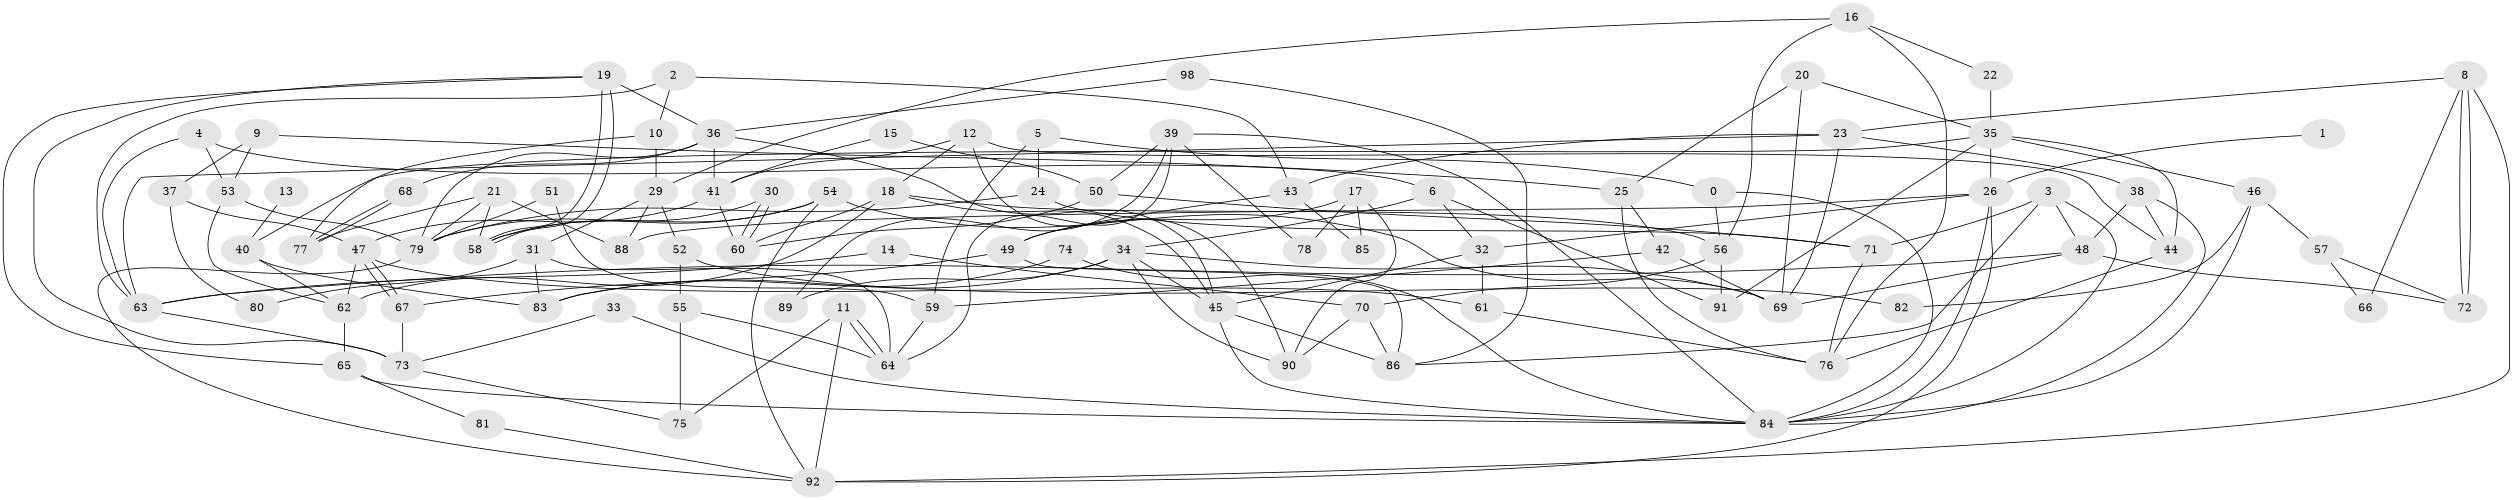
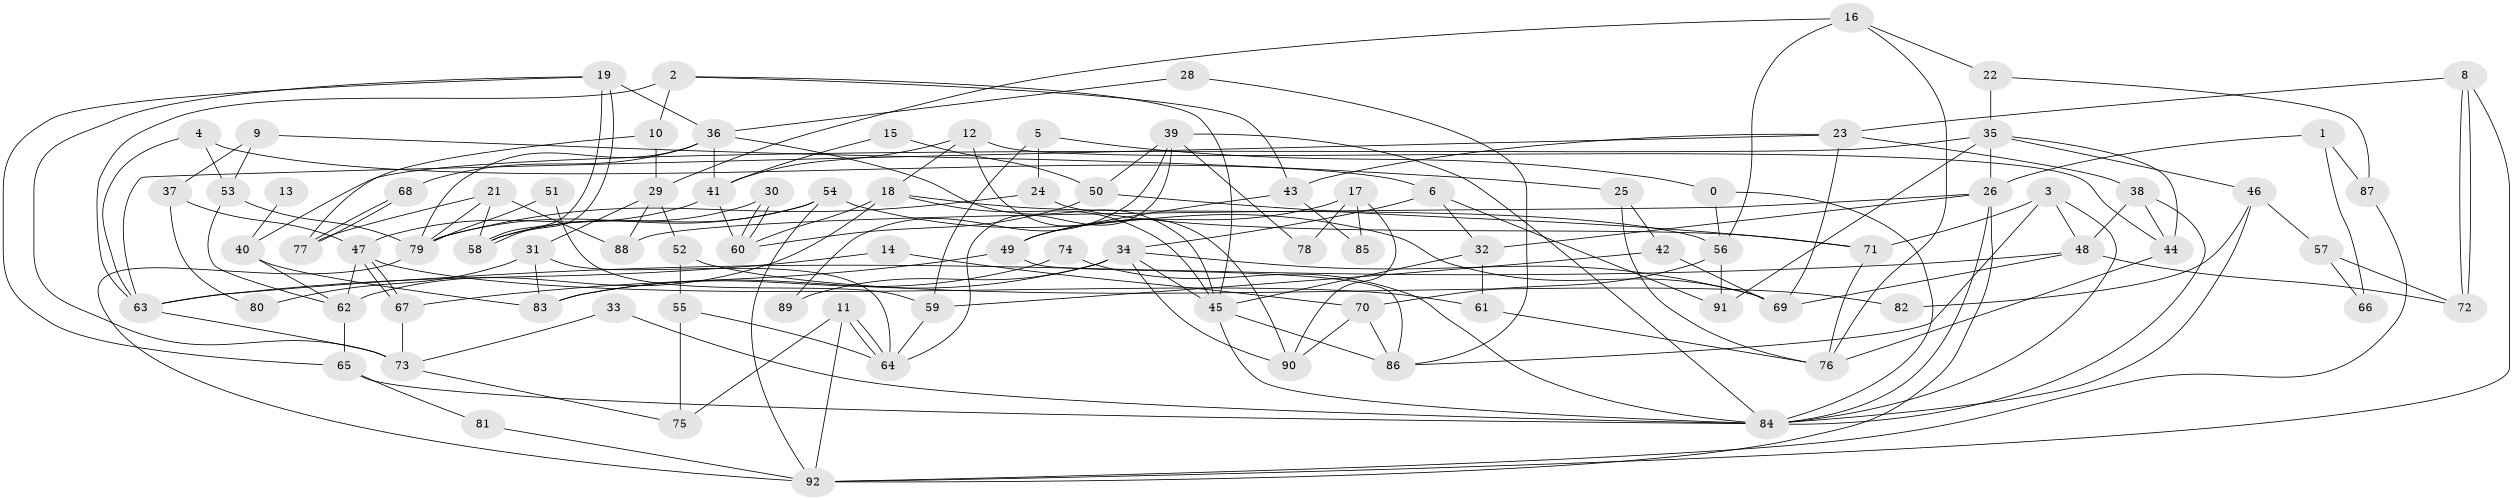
node "98": label "98" -> "28"
node "20": removed
edge "2" -- "45": added
node "87": added
edge "8" -- "66": now "1" -- "66"
